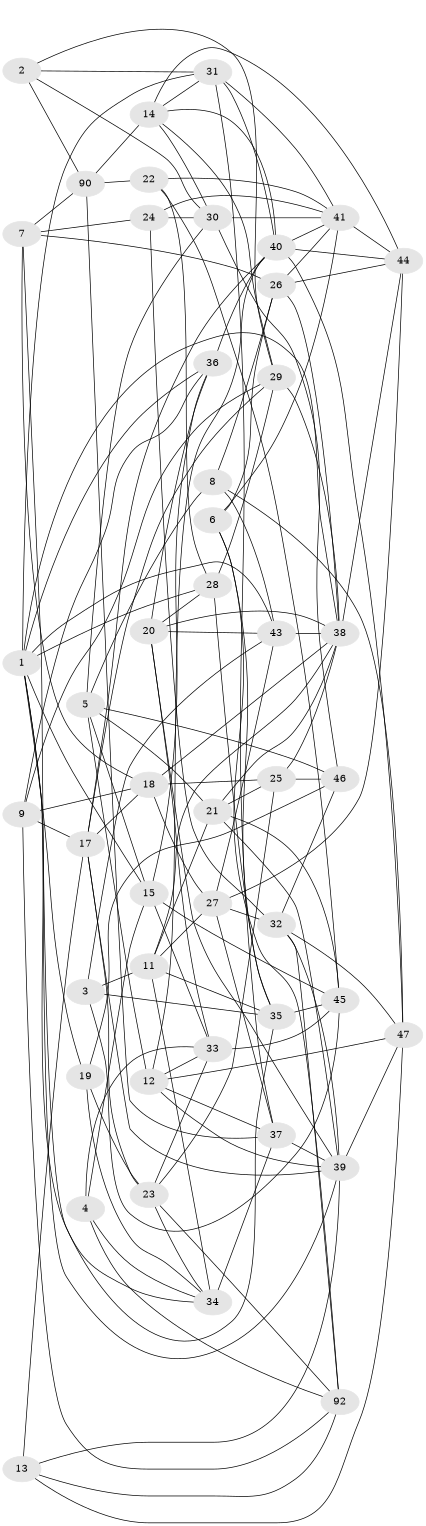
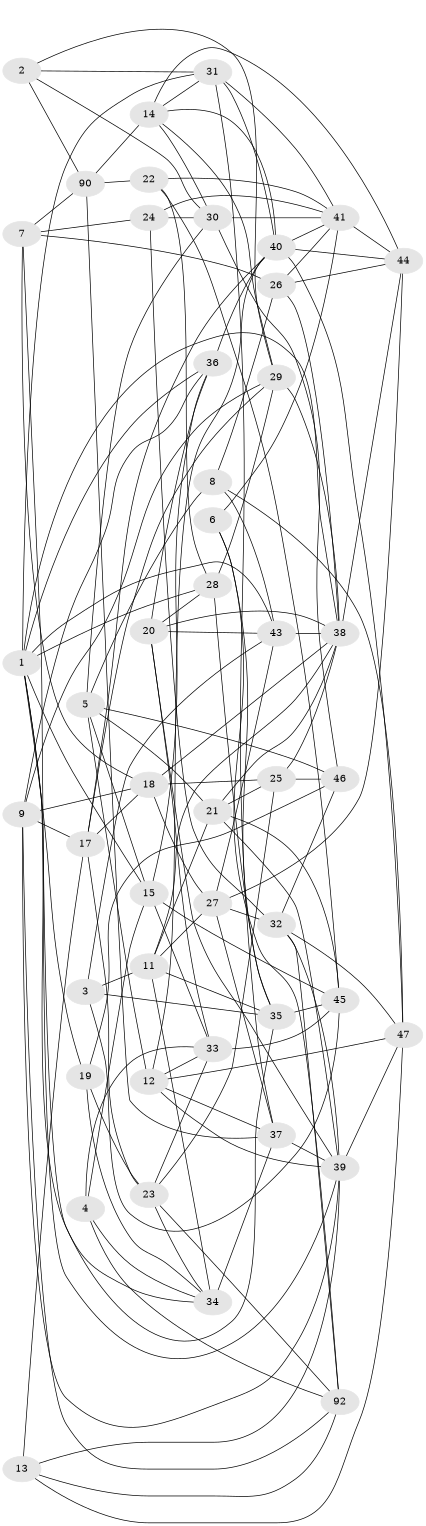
edge "26" -- "6": removed
edge "17" -- "39": now "9" -- "39"
